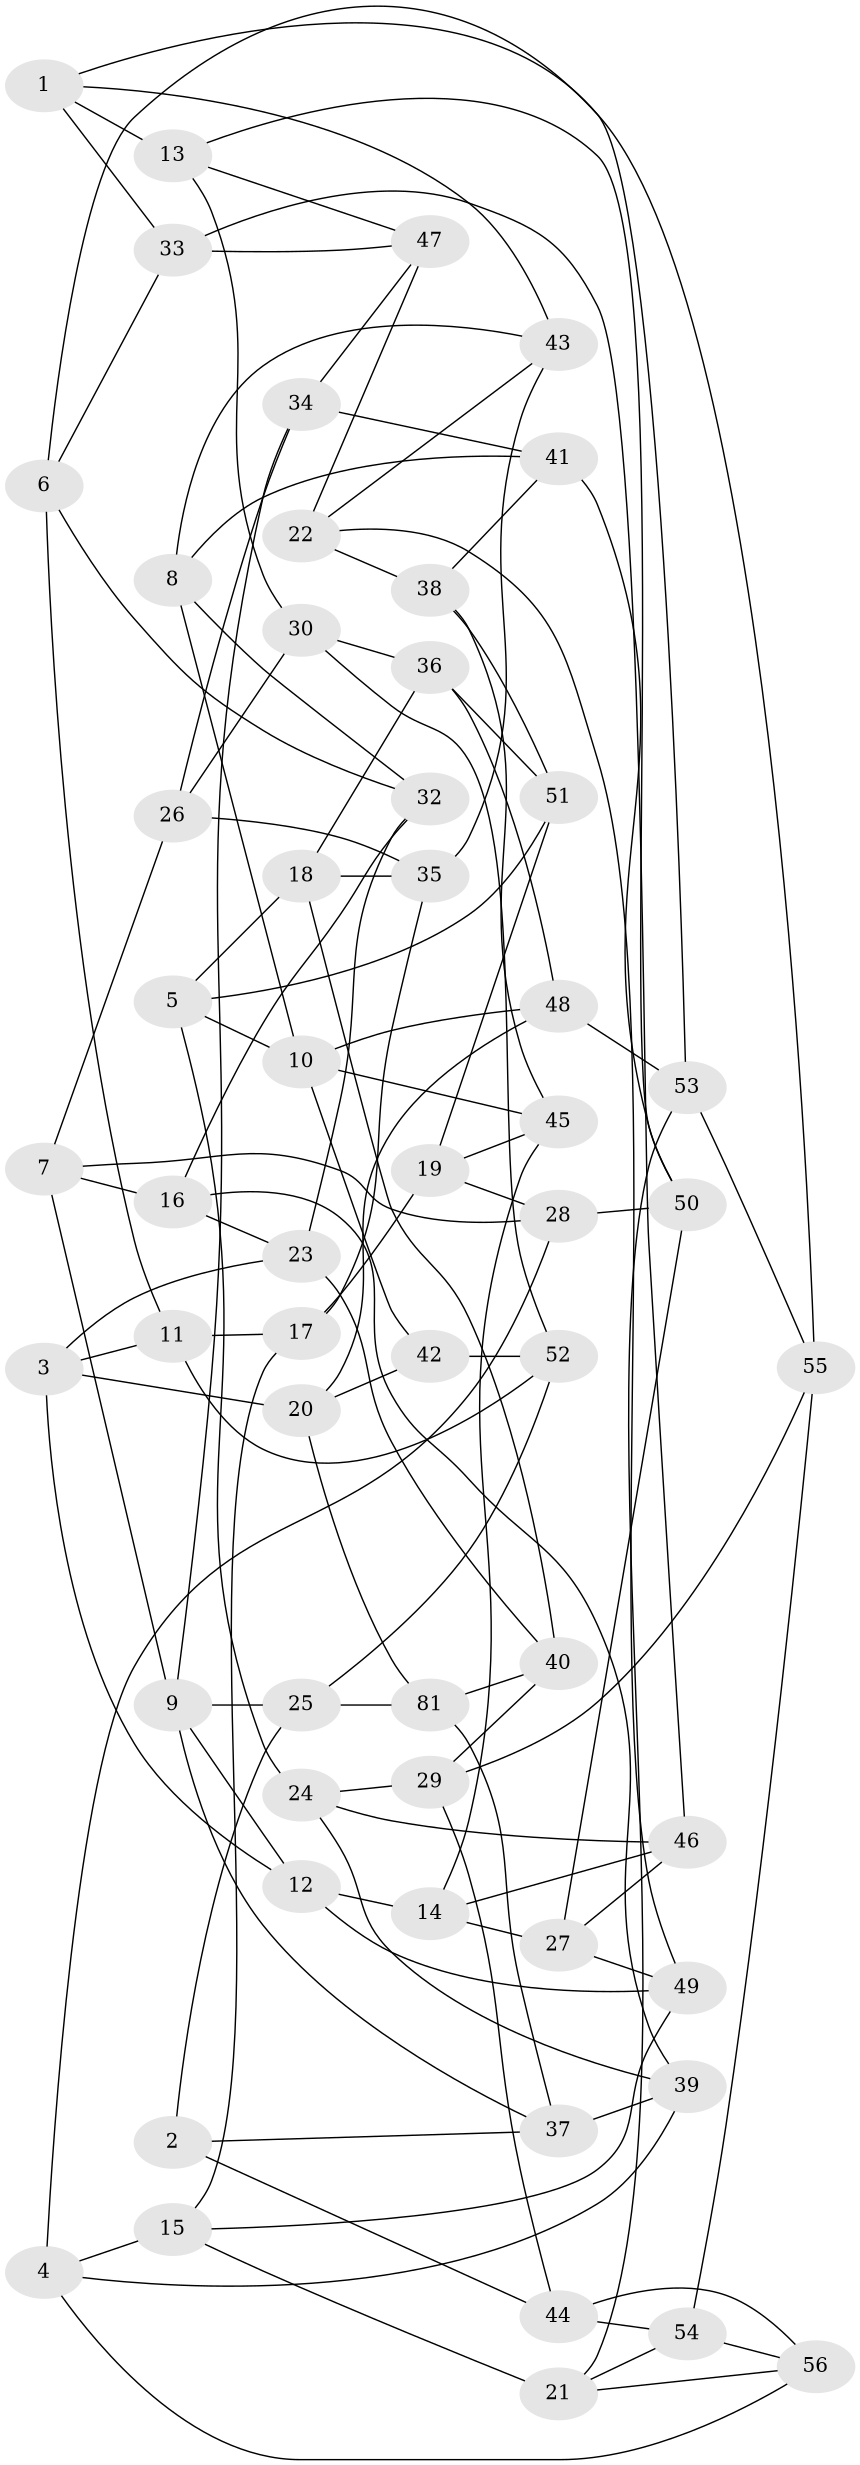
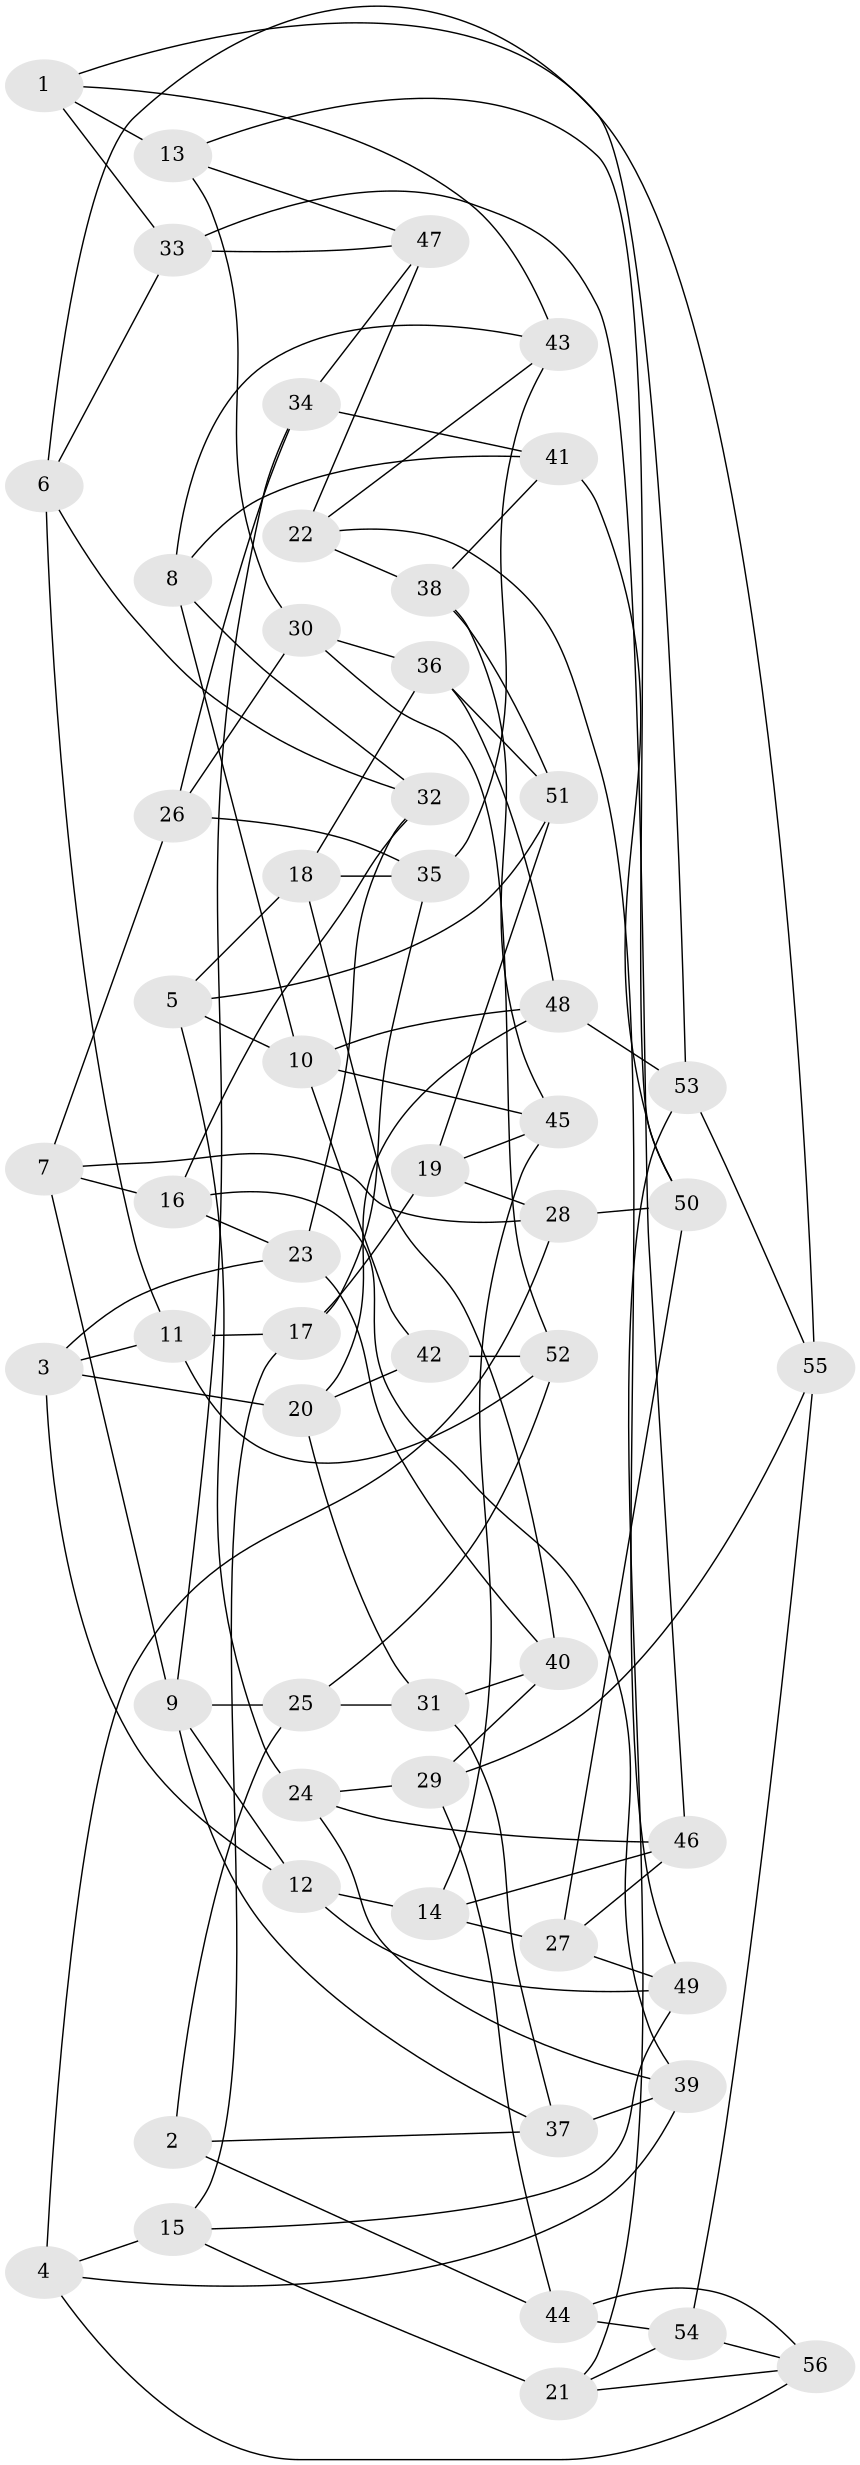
node "81": label "81" -> "31"
